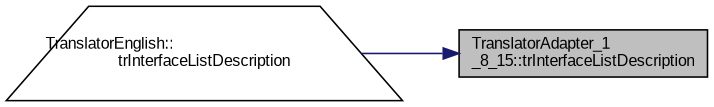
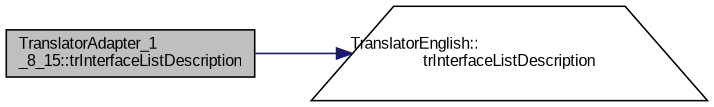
edge "TranslatorEnglish:: trInterfaceListDescription" -> "TranslatorAdapter_1 _8_15::trInterfaceListDescription": reversed
